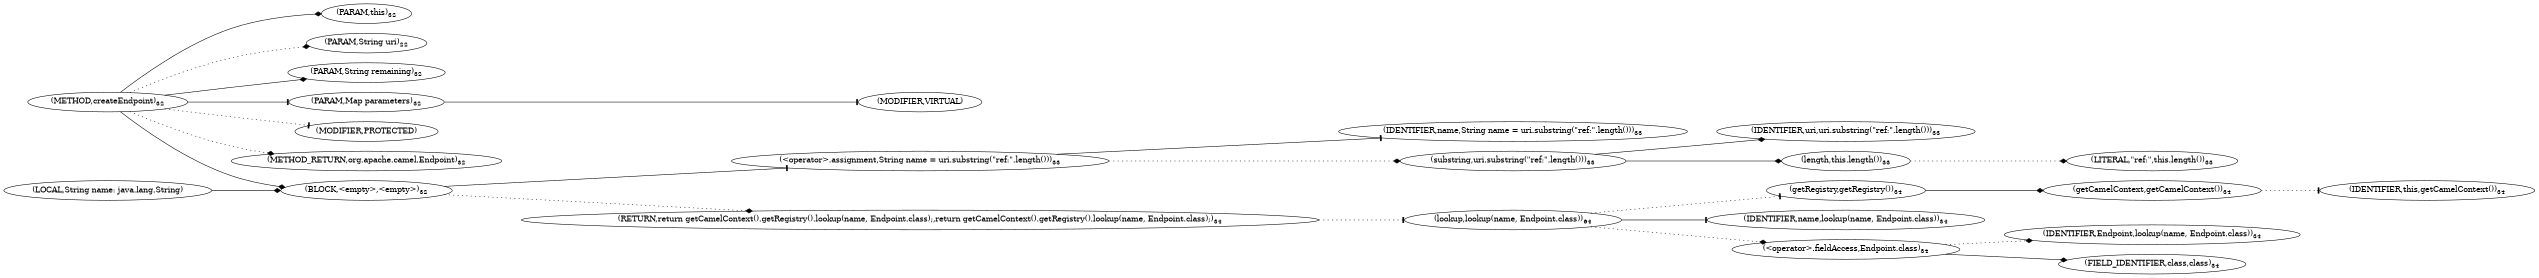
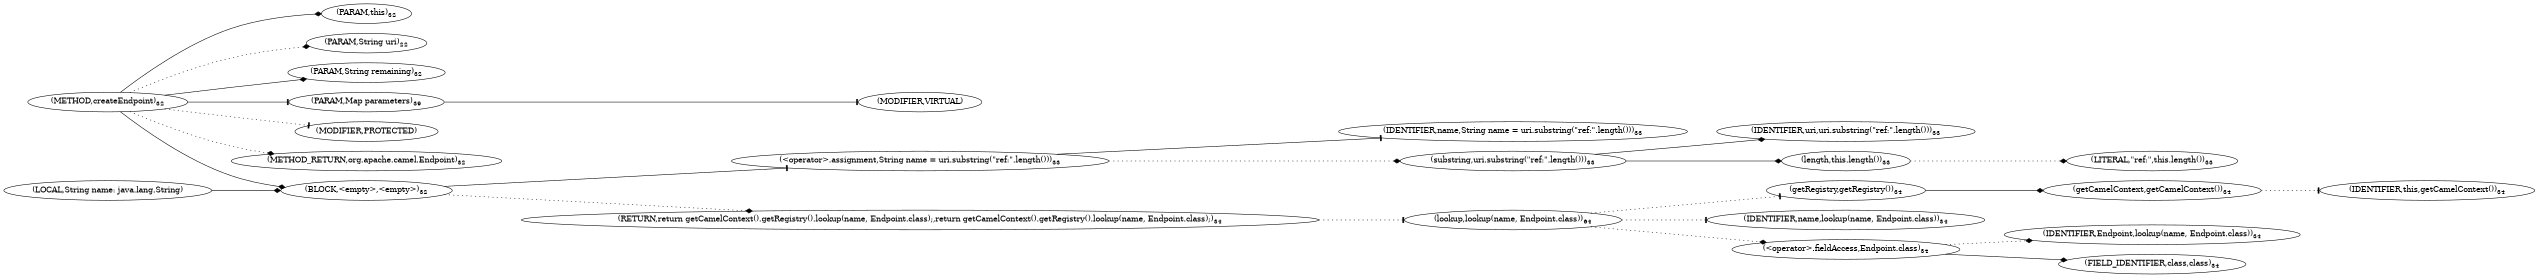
node "(PARAM,Map parameters)": text "32" -> "39"
edge "(lookup,lookup(name, Endpoint.class))" -> "(IDENTIFIER,name,lookup(name, Endpoint.class))": style solid -> dotted
